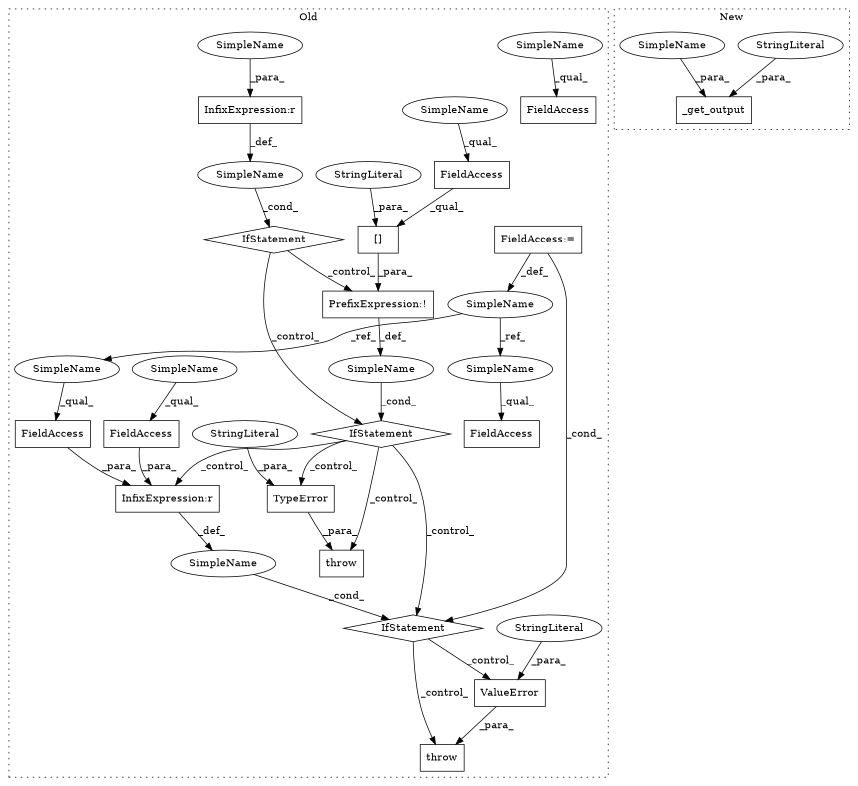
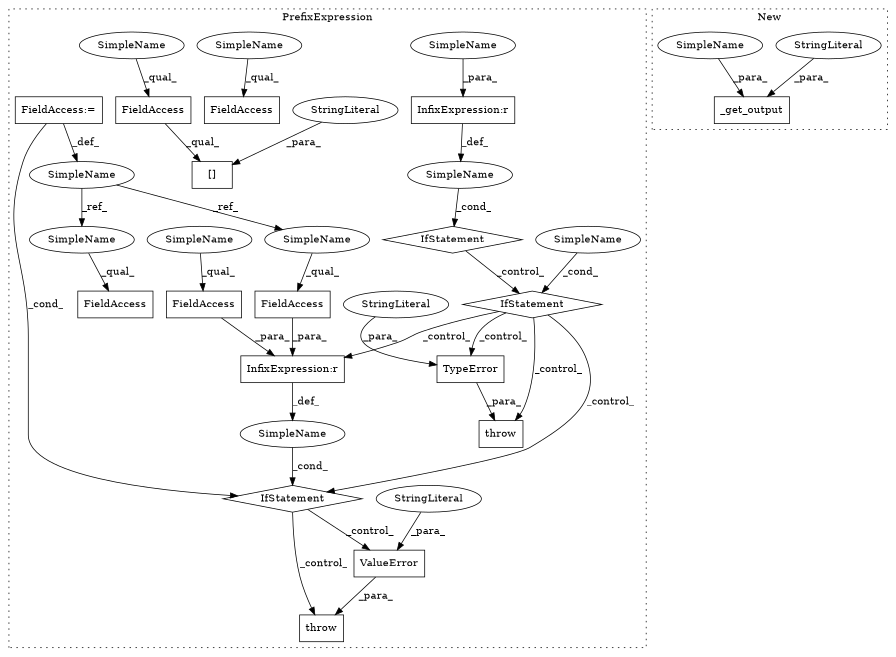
cluster "Old": label "Old" -> "PrefixExpression"
node "PrefixExpression:!": removed
